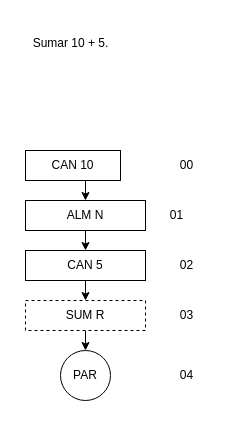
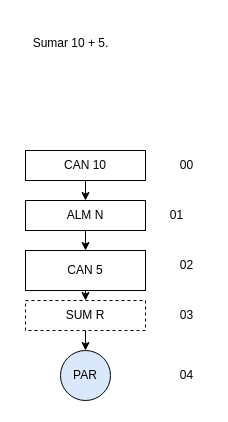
node "CAN 10": size 95x30 -> 120x30
node "CAN 5": size 120x30 -> 120x40
node "PAR": fillcolor #ffffff -> #dae8fc
